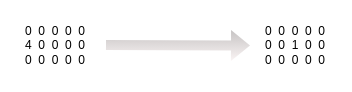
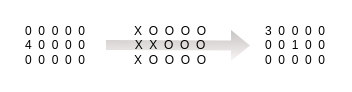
node "X O O O O X X O O O X O O O O": added
node "0 0 0 0 0 0 0 1 0 0 0 0 0 0 0": label "0 0 0 0 0 0 0 1 0 0 0 0 0 0 0" -> "3 0 0 0 0 0 0 1 0 0 0 0 0 0 0"
